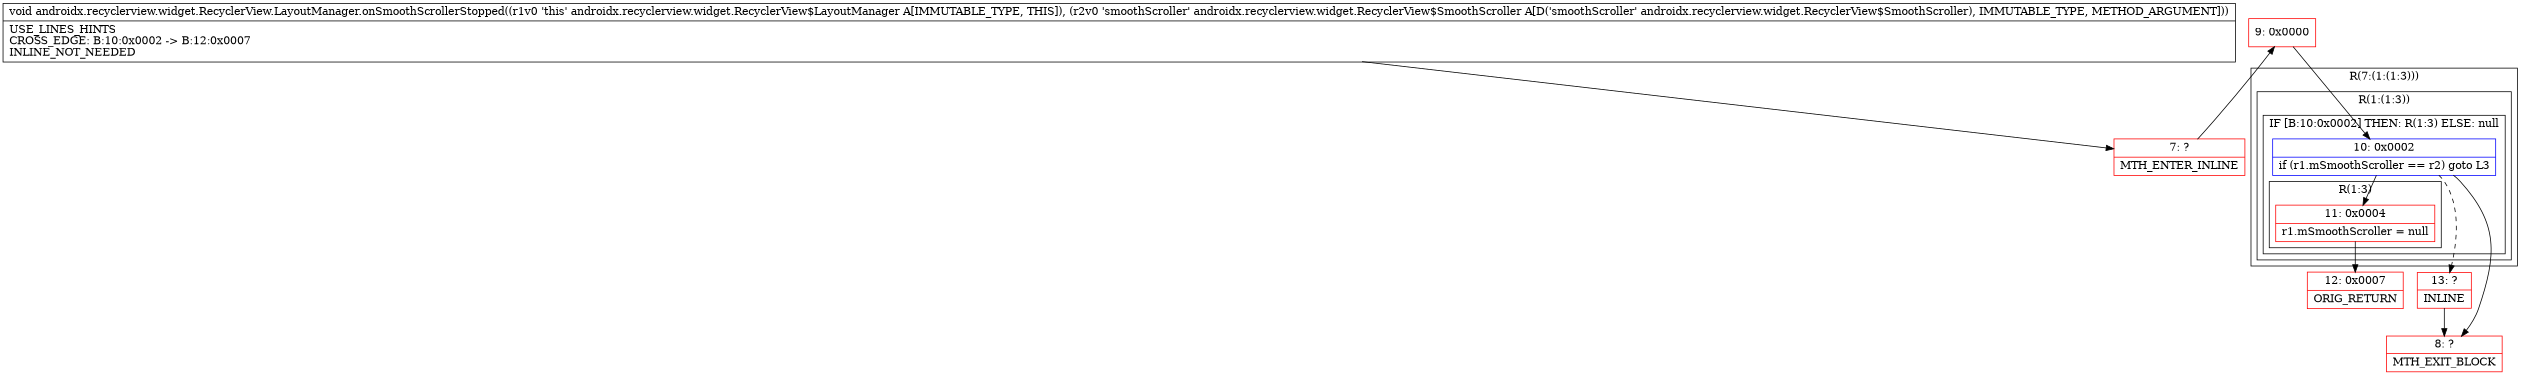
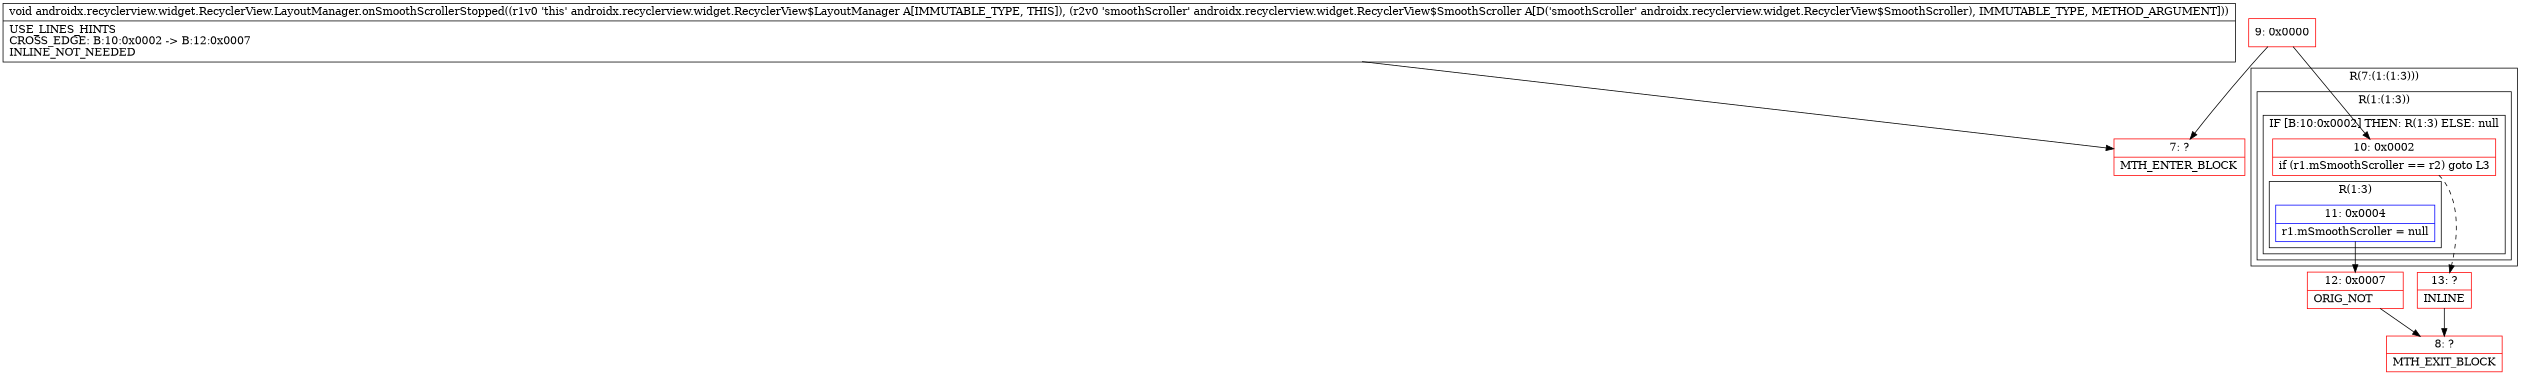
edge "7: ?" -> "9: 0x0000": reversed
node "10: 0x0002": color blue -> red
node "7: ?": text "MTH_ENTER_INLINE" -> "MTH_ENTER_BLOCK"
edge "10: 0x0002" -> "11: 0x0004": removed
node "11: 0x0004": color red -> blue
edge "10: 0x0002" -> "8: ?": now "12: 0x0007" -> "8: ?"
node "12: 0x0007": text "ORIG_RETURN" -> "ORIG_NOT"
